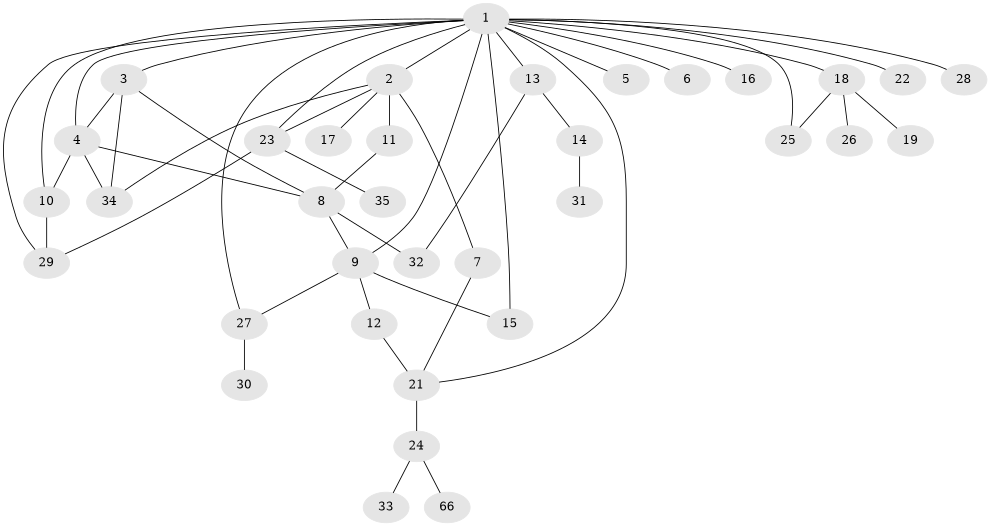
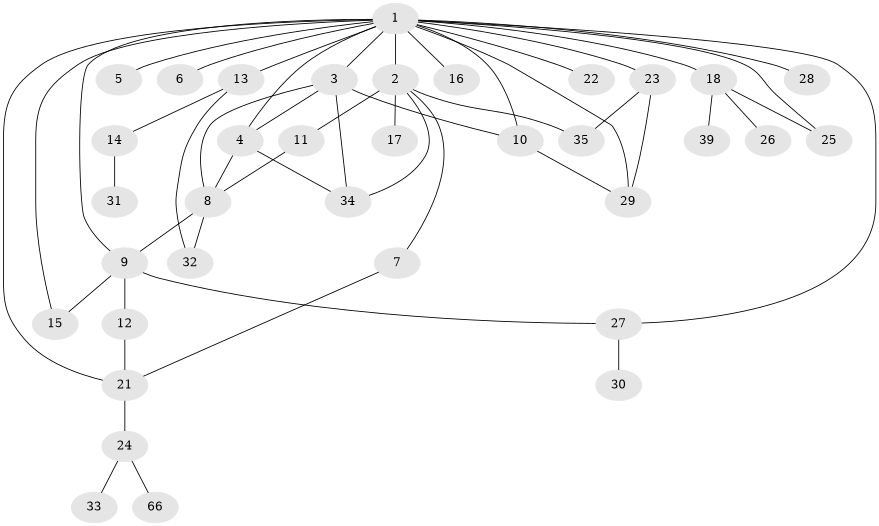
edge "2" -- "23": now "2" -- "35"
node "19": label "19" -> "39"
edge "4" -- "10": now "3" -- "10"
